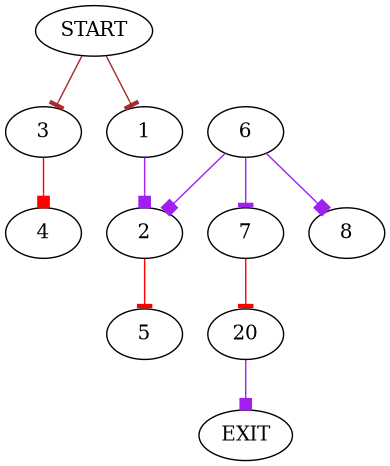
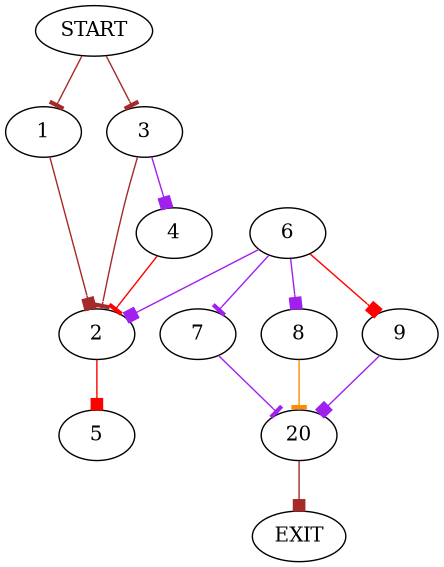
edge "3" -> "4": color red -> purple
edge "1" -> "2": color purple -> brown
edge "3" -> "2": added
edge "2" -> "5": arrowhead tee -> box
edge "7" -> "20": color red -> purple
edge "4" -> "2": added
node "9": added
edge "20" -> "EXIT": color purple -> brown
edge "8" -> "20": added
